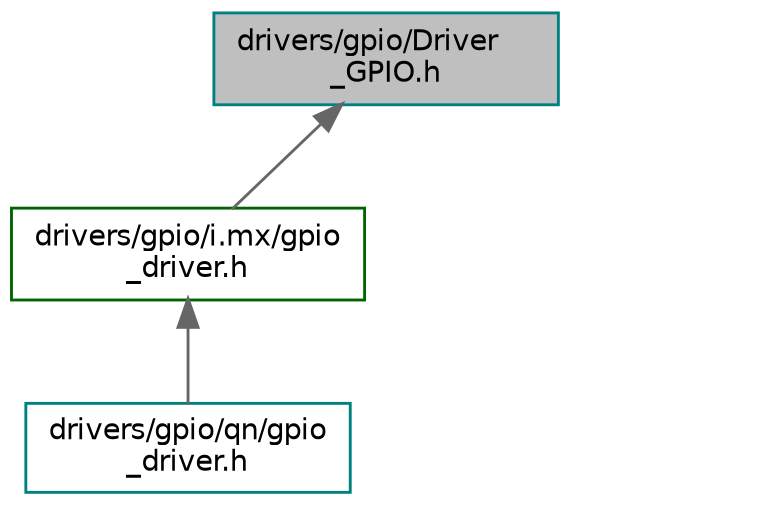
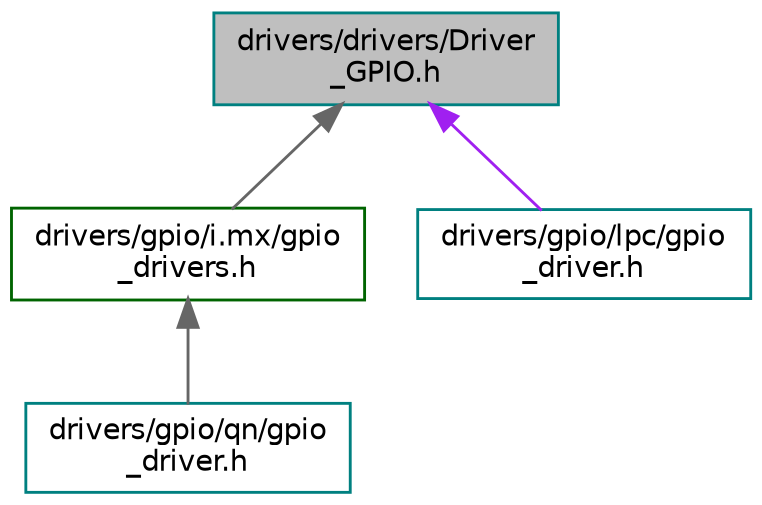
node "drivers/gpio/Driver _GPIO.h": label "drivers/gpio/Driver _GPIO.h" -> "drivers/drivers/Driver _GPIO.h"
node "drivers/gpio/i.mx/gpio _driver.h": label "drivers/gpio/i.mx/gpio _driver.h" -> "drivers/gpio/i.mx/gpio _drivers.h"
node "drivers/gpio/lpc/gpio _driver.h": added
